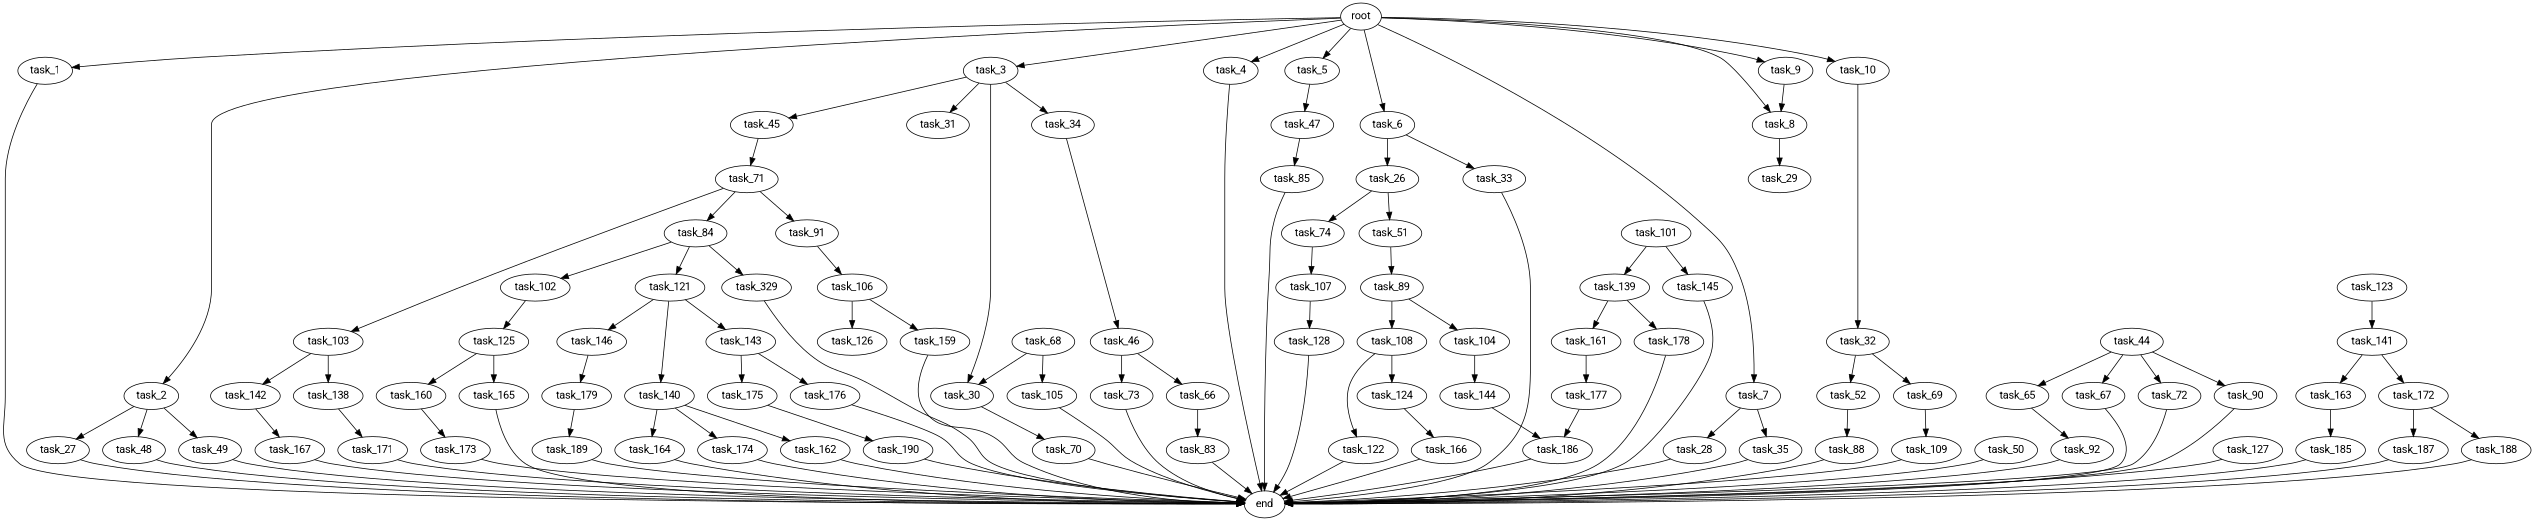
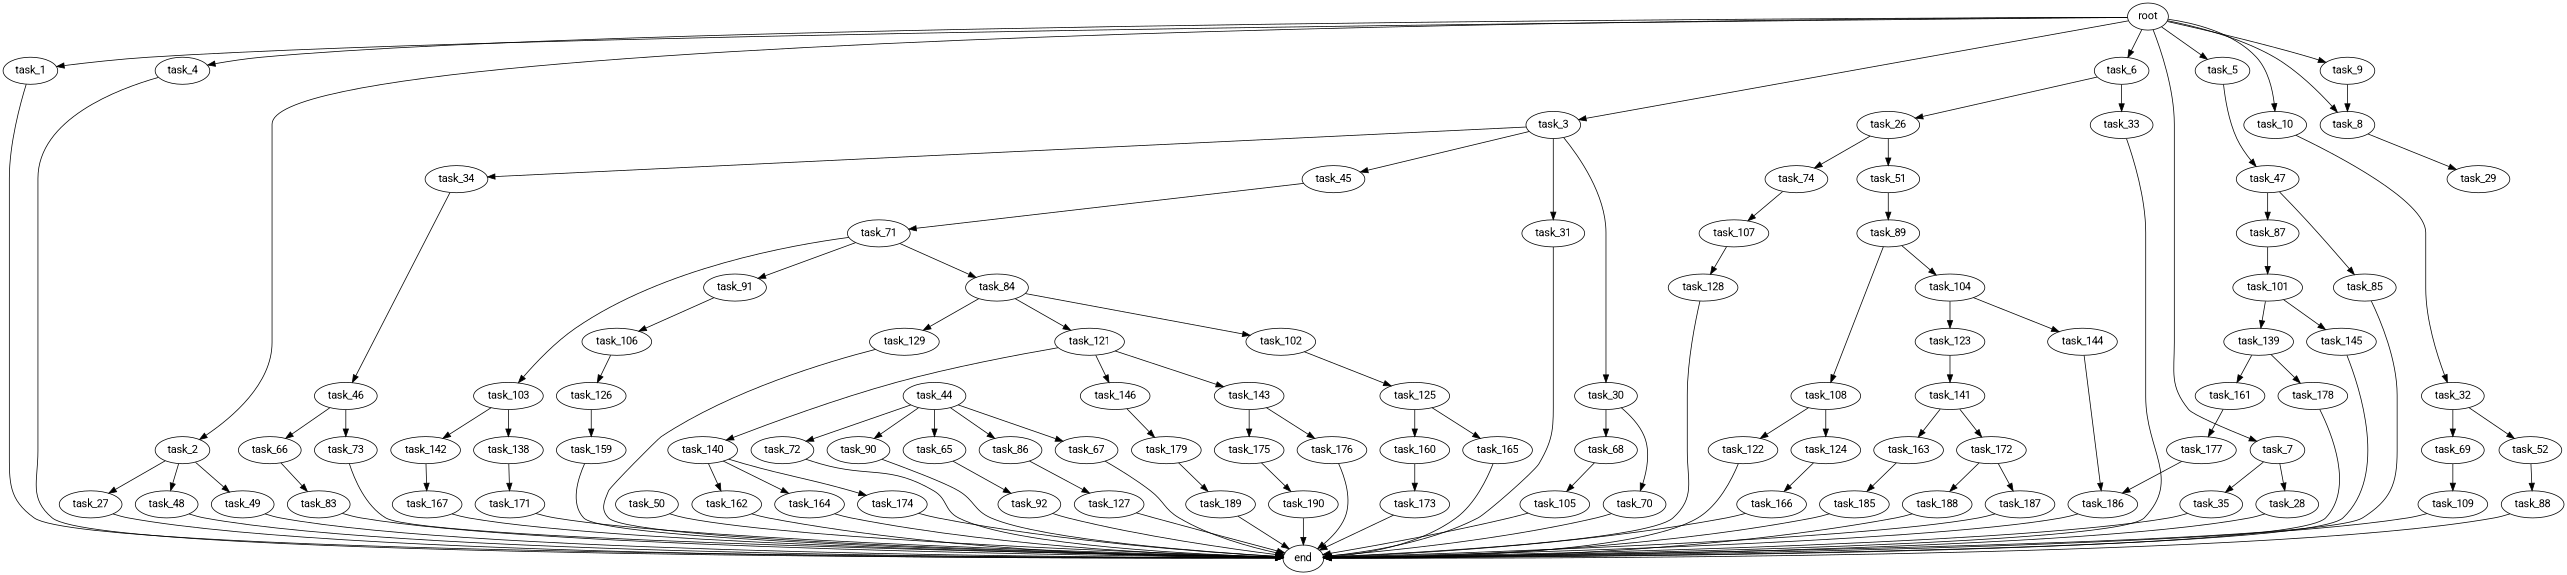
node "task_87": added
node "task_329": label "task_329" -> "task_129"
edge "task_104" -> "task_123": added
edge "task_106" -> "task_159": now "task_126" -> "task_159"
edge "task_68" -> "task_30": reversed
node "task_86": added
edge "task_31" -> "end": added
